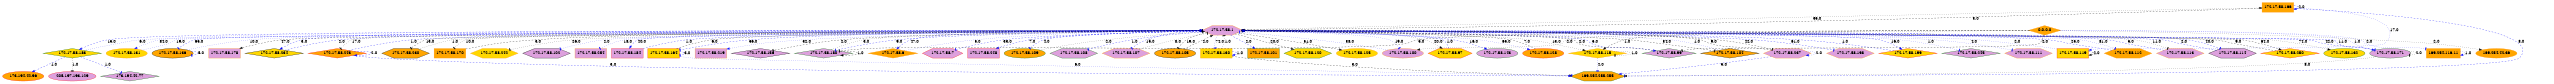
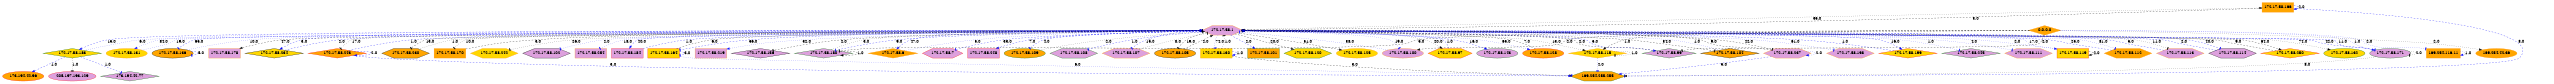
edge "172.17.58.1" -> "172.17.58.198": style dashed -> dotted
edge "0.0.0.0" -> "172.17.58.100": style dotted -> dashed
edge "172.17.58.166" -> "172.17.58.119": now "172.17.58.1" -> "172.17.58.119"
